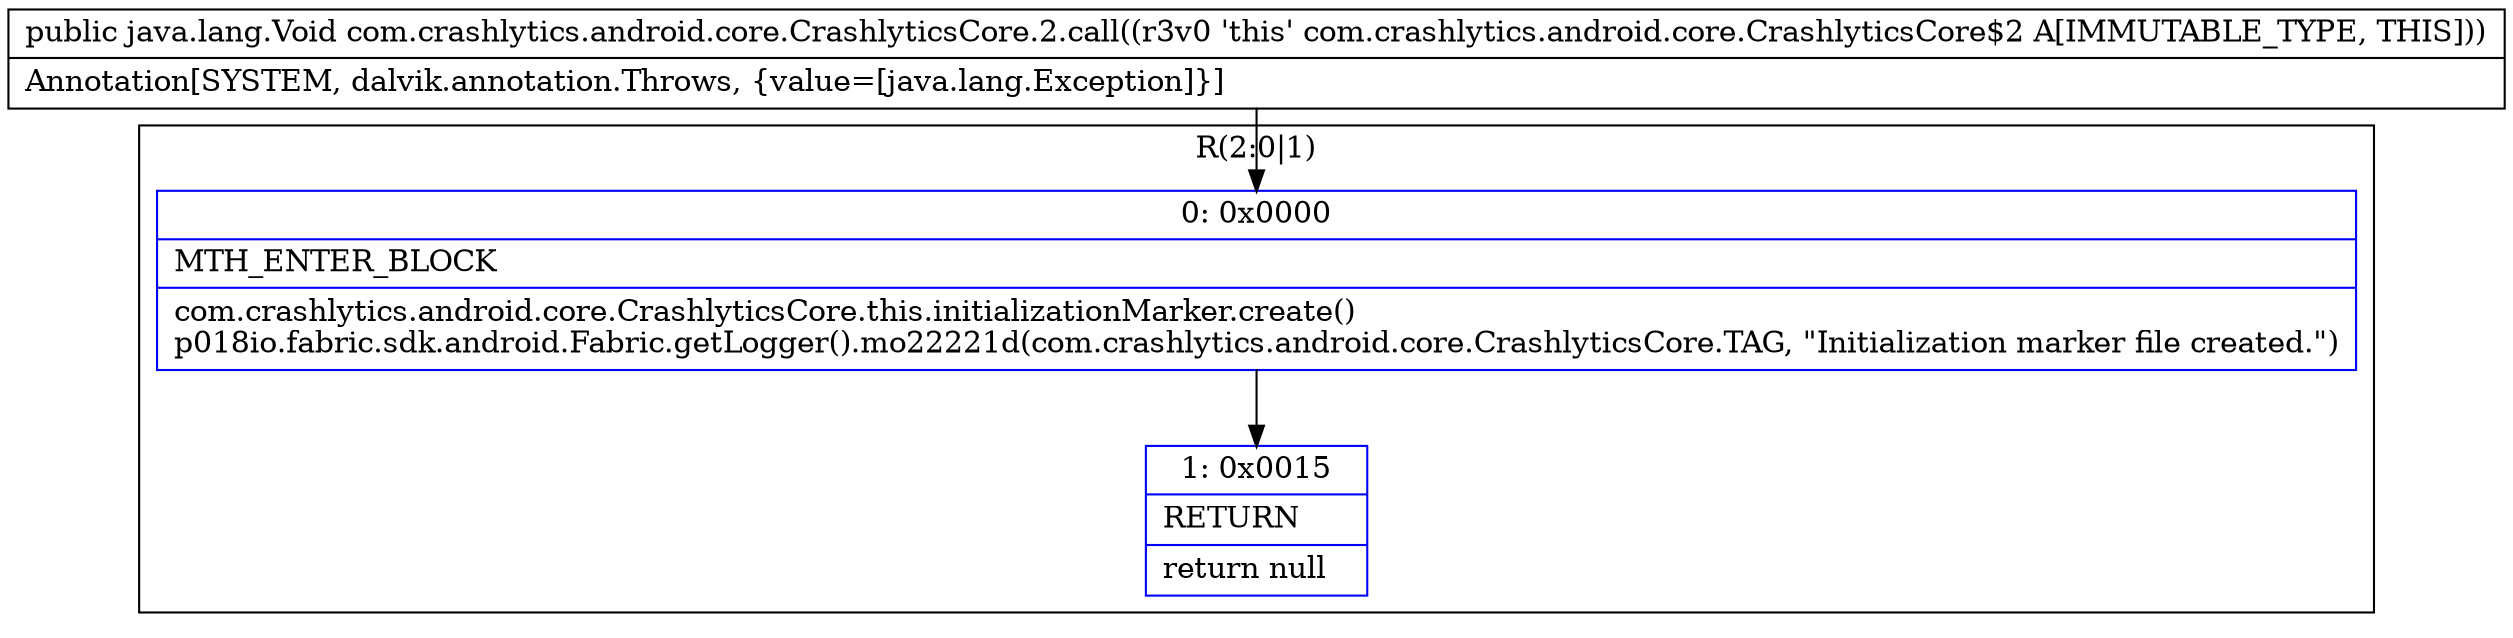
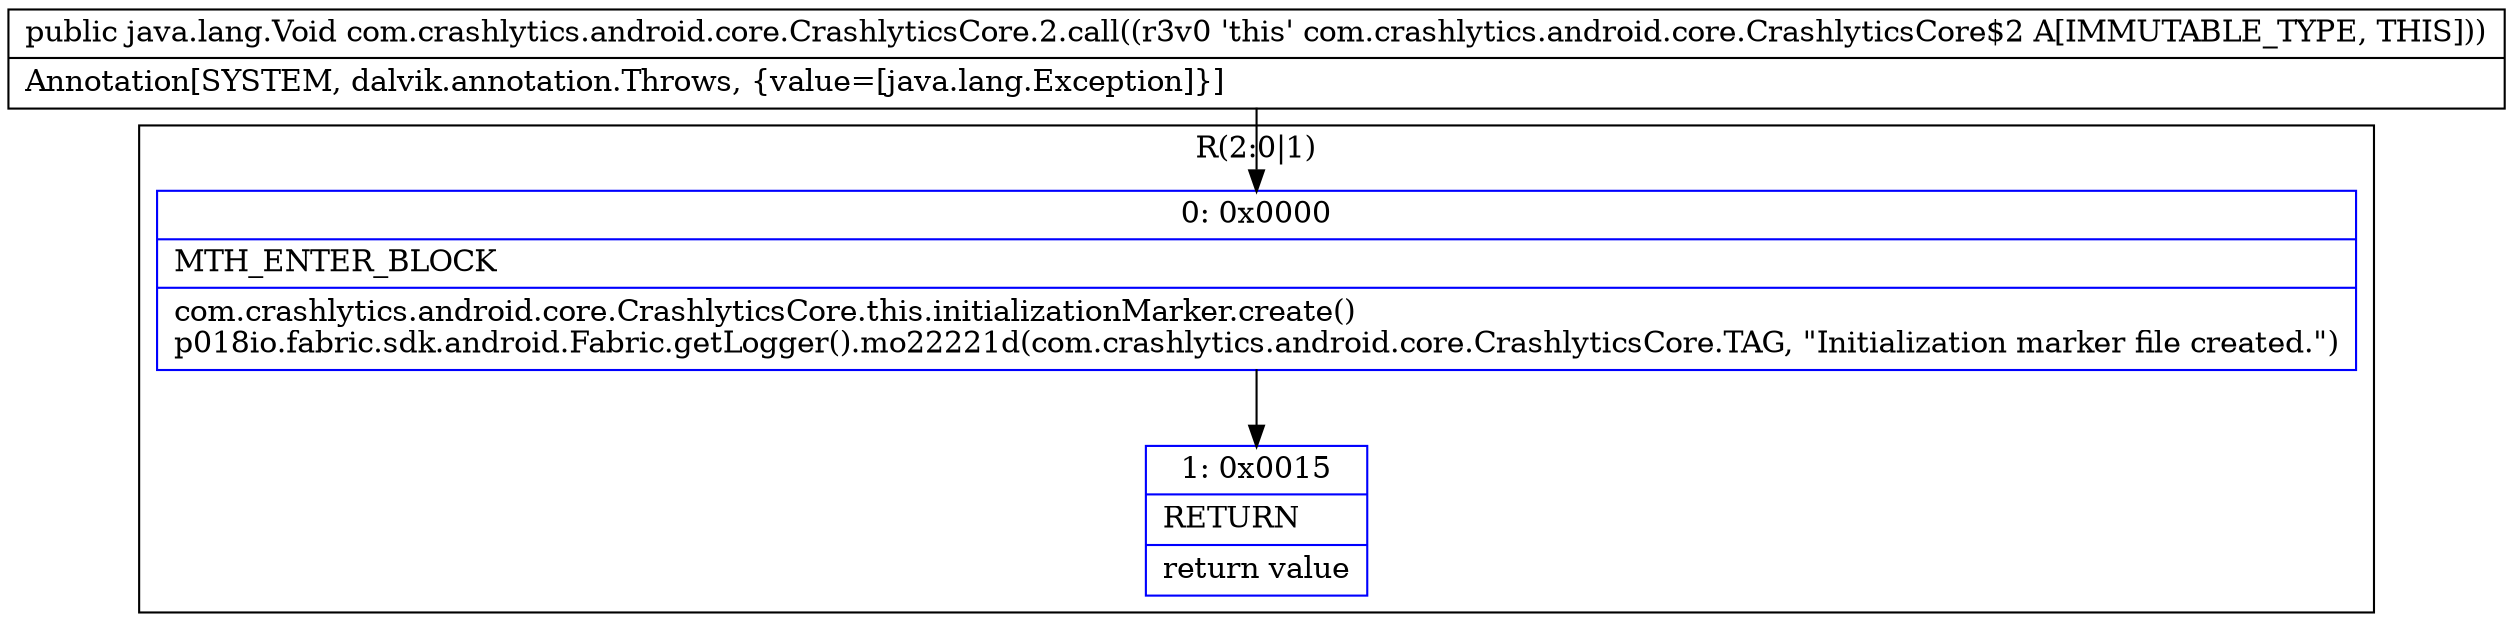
node "1: 0x0015": text "return null" -> "return value"
